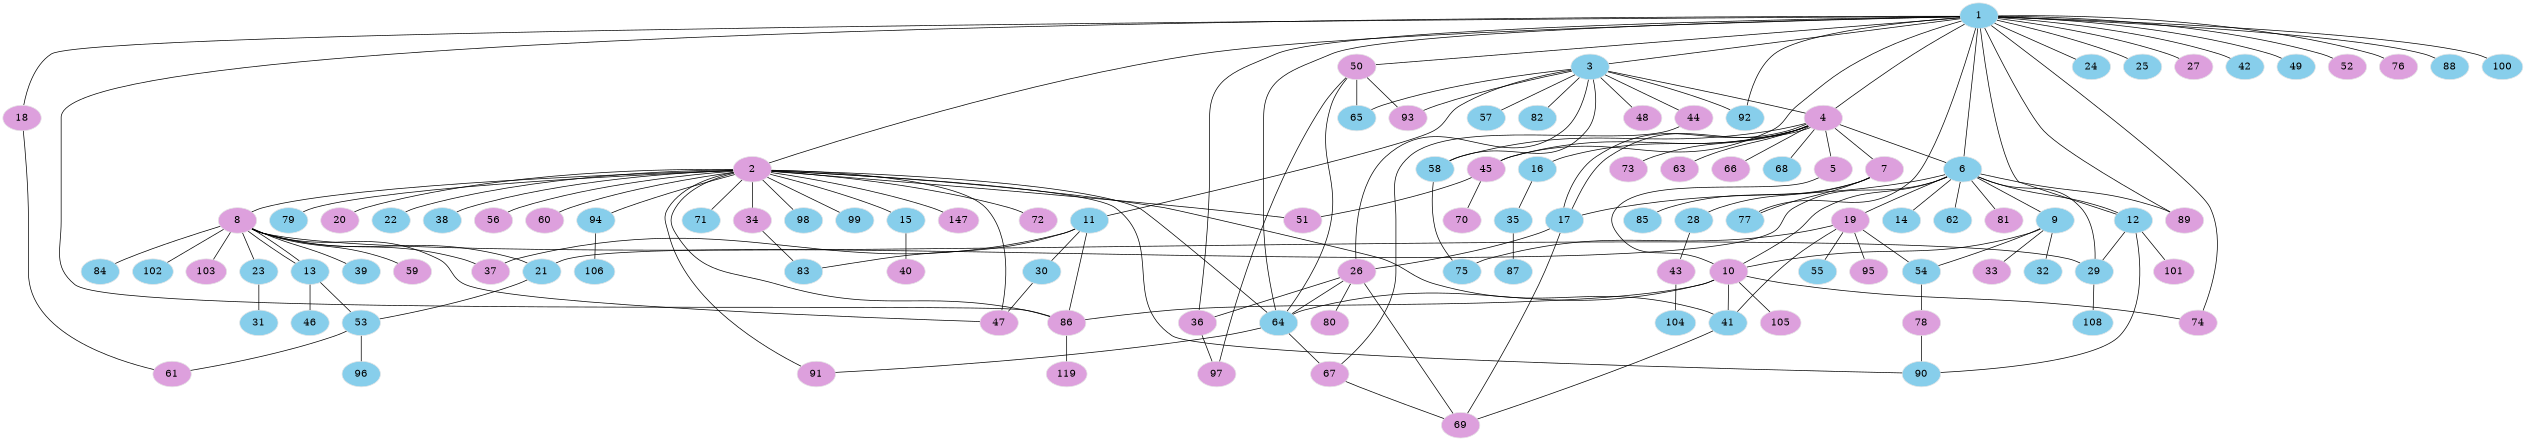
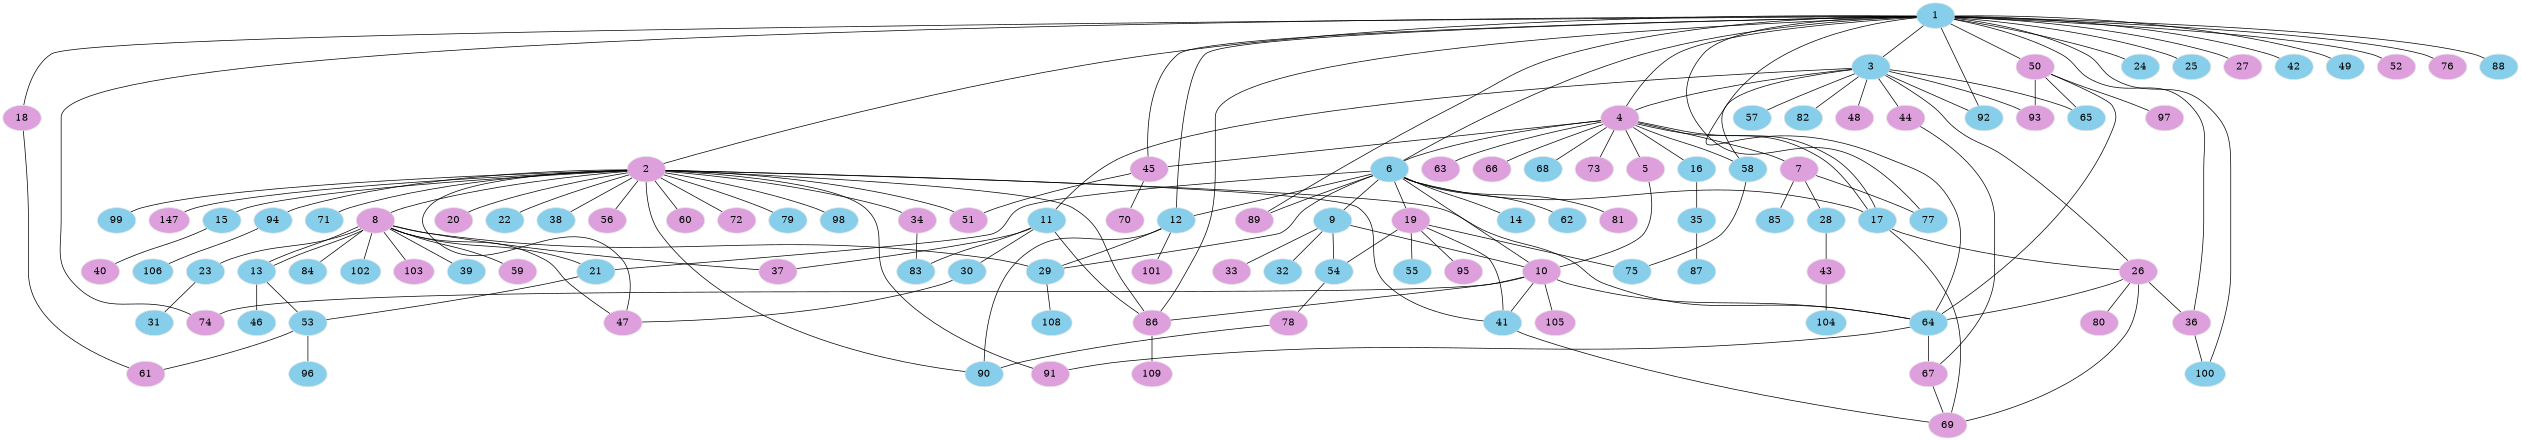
edge "36" -- "97": now "36" -- "100"
node "119": label "119" -> "109"
